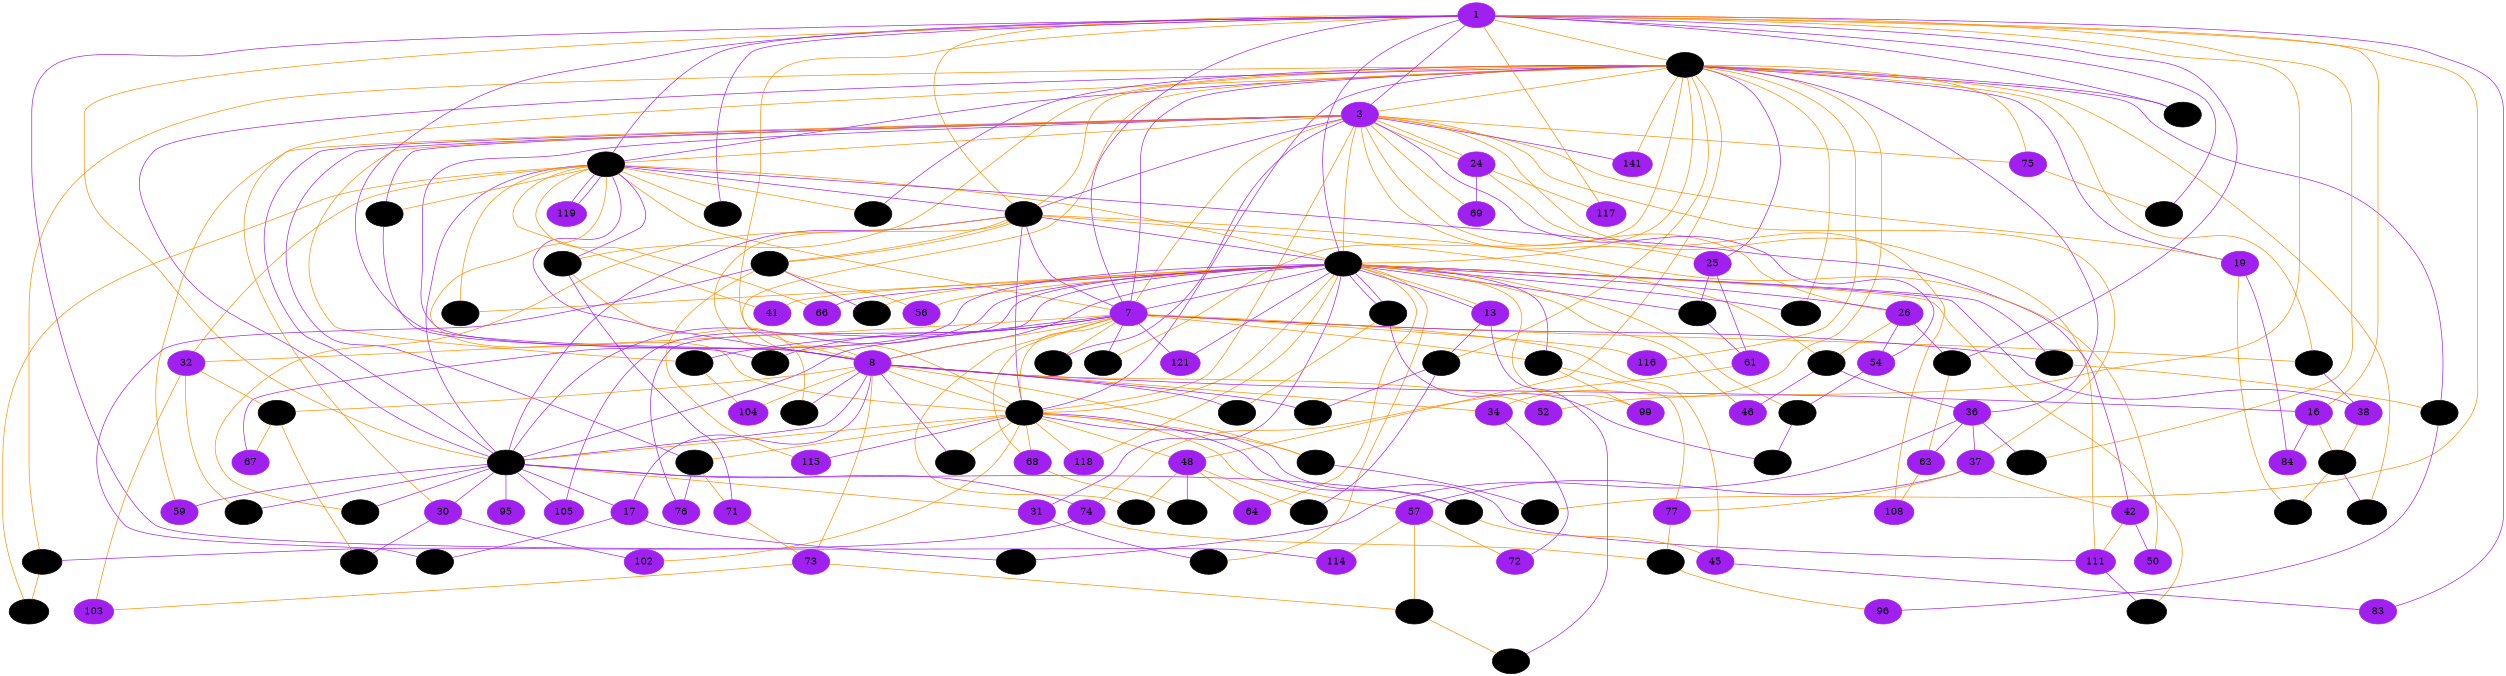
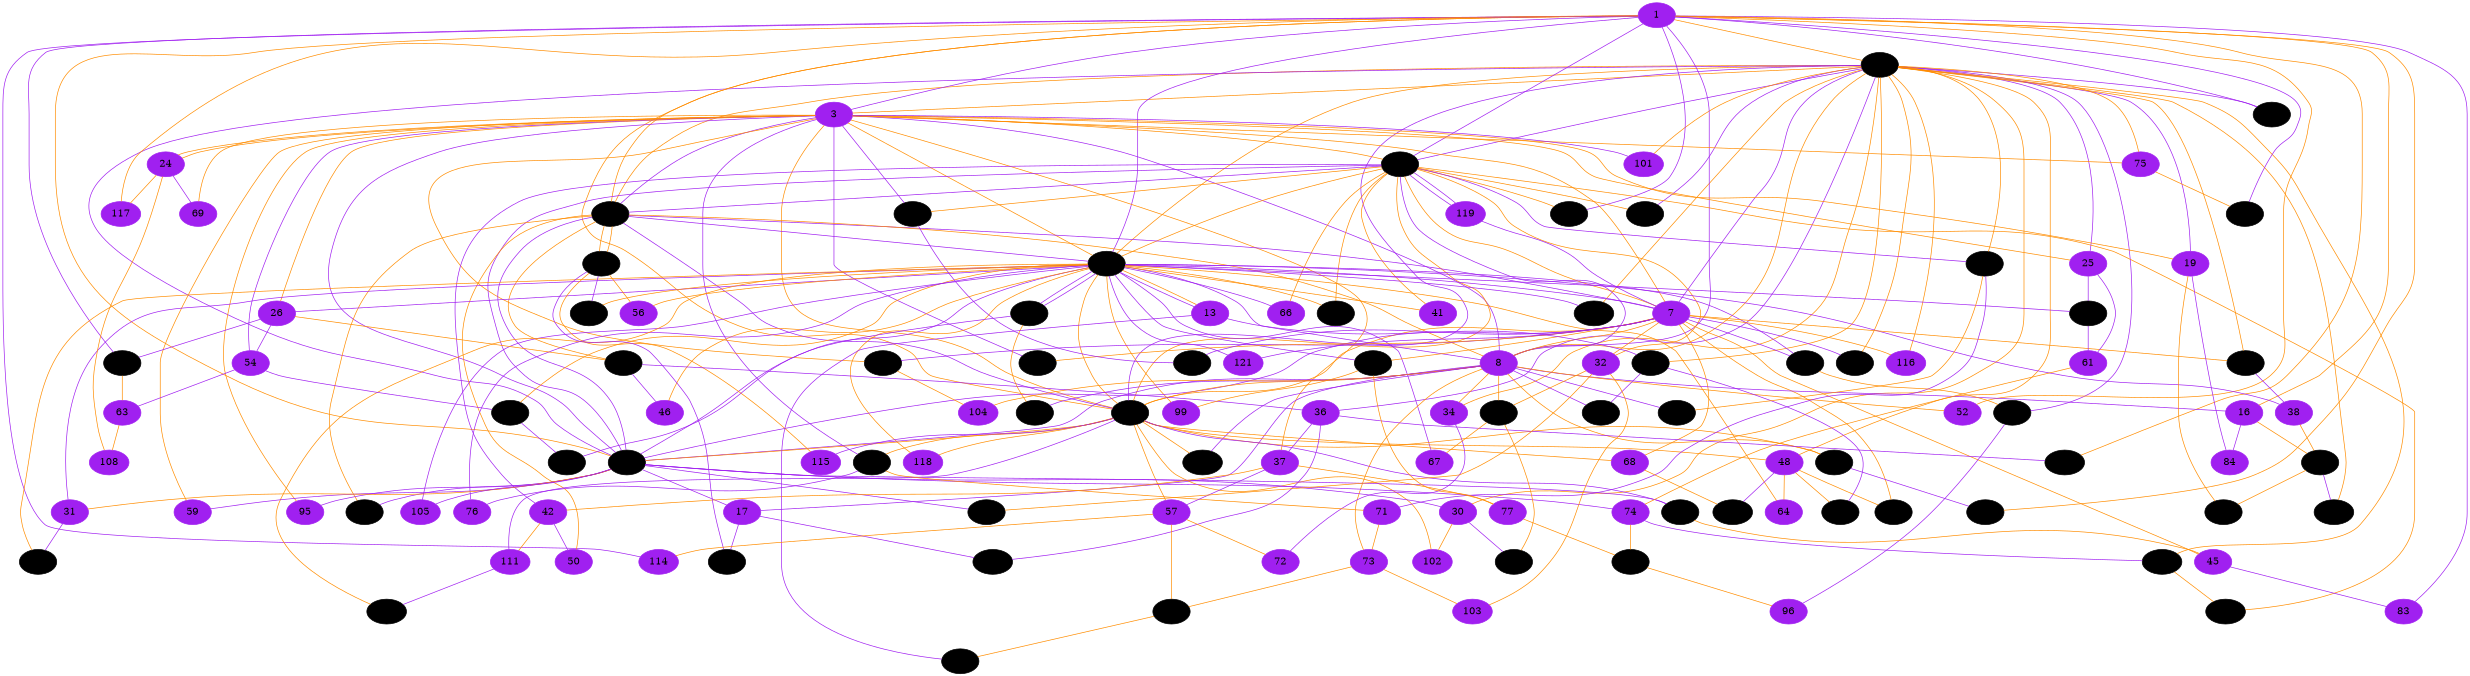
edge "1" -- "7": now "119" -- "7"
node "141": label "141" -> "101"
edge "3" -- "111": now "3" -- "95"
edge "36" -- "63": now "54" -- "63"
edge "30" -- "102": color purple -> darkorange
